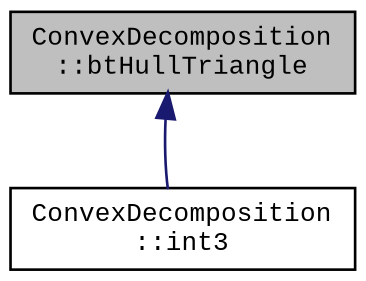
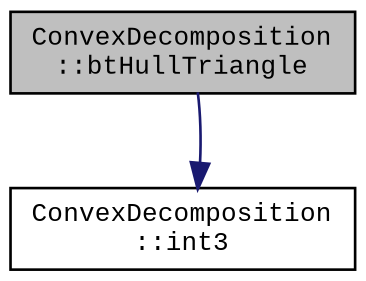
edge "ConvexDecomposition ::int3" -> "ConvexDecomposition ::btHullTriangle": reversed
